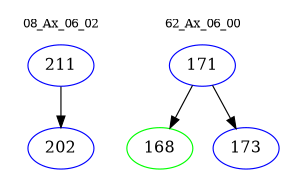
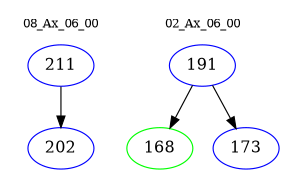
cluster "08_Ax_06_02": label "08_Ax_06_02" -> "08_Ax_06_00"
cluster "62_Ax_06_00": label "62_Ax_06_00" -> "02_Ax_06_00"
node "171": label "171" -> "191"
